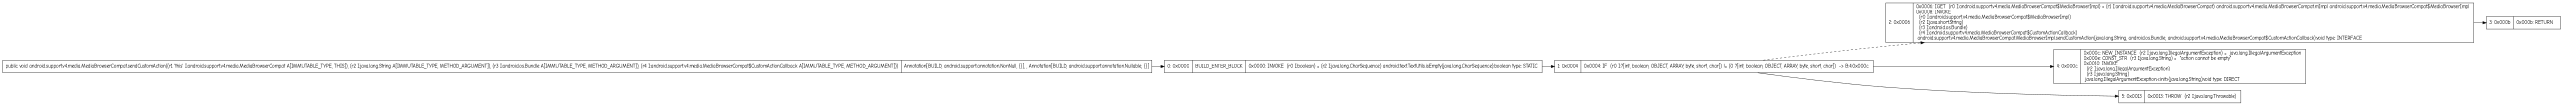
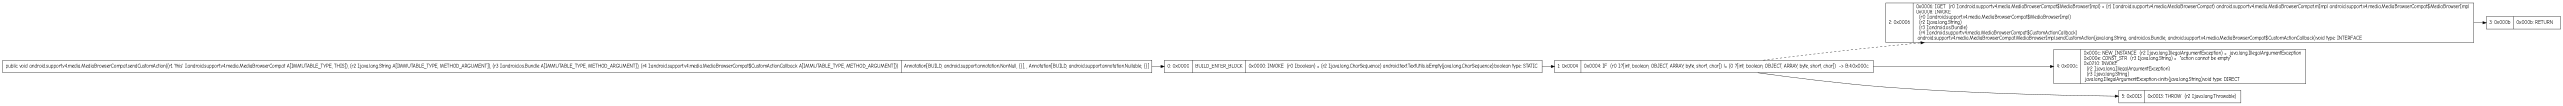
node "2: 0x0006": text "(r2 I:java.short.String)" -> "(r2 I:java.lang.String)"
node "4: 0x000c": text "0x0010: INVOKE" -> "0x0210: INVOKE"
